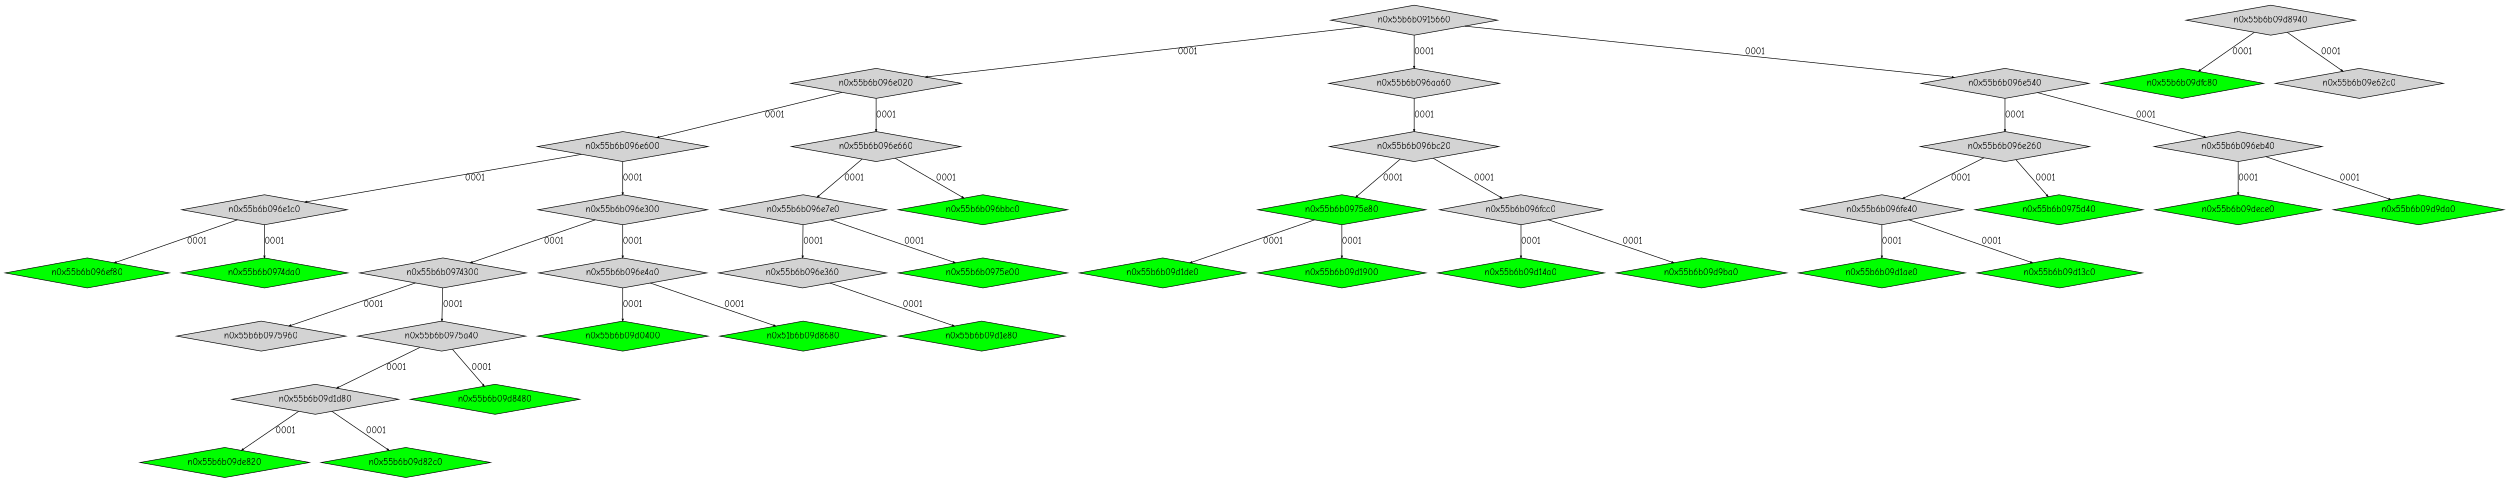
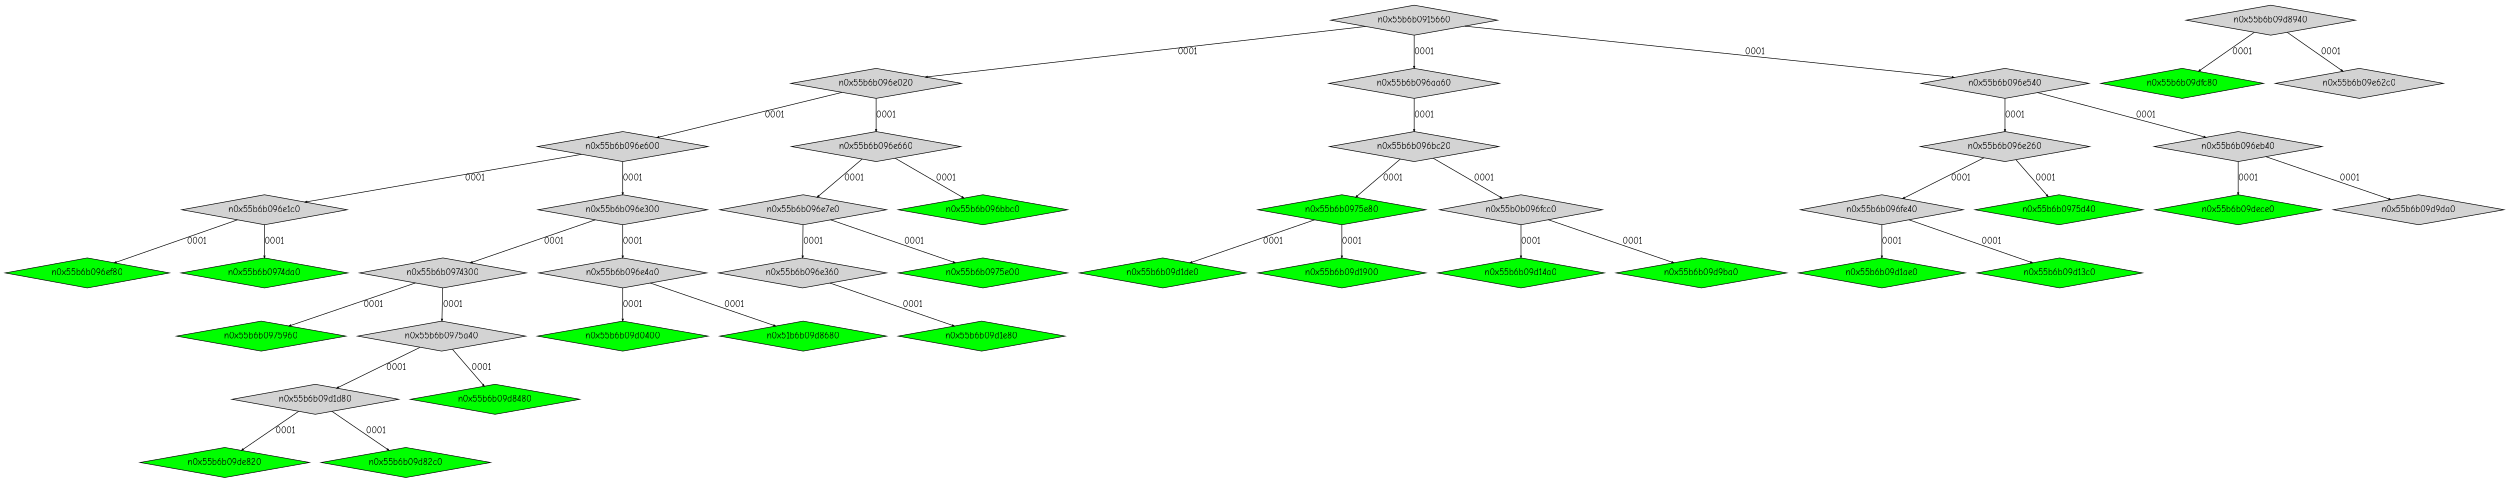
node "n0x55b6b096fcc0": label "n0x55b6b096fcc0" -> "n0x55b0b096fcc0"
node "n0x55b6b09d9da0": fillcolor green -> lightgrey
node "n0x55b6b0975960": fillcolor lightgrey -> green
